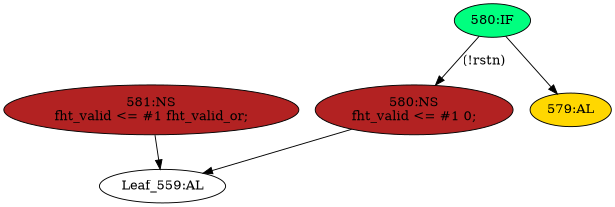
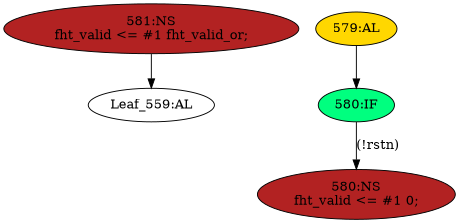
edge "580:IF" -> "579:AL": reversed
edge "580:NS fht_valid <= #1 0;" -> "Leaf_559:AL": removed
